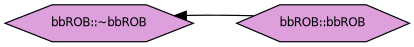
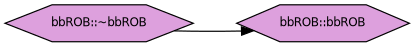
edge "bbROB::bbROB" -> "bbROB::~bbROB": reversed
